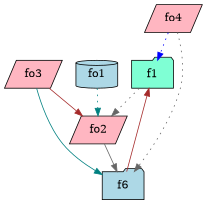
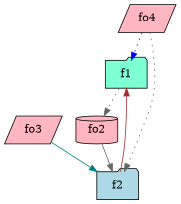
node "fo1": removed
edge "fo3" -> "fo2": removed
node "fo2": shape parallelogram -> cylinder
node "f6": label "f6" -> "f2"
